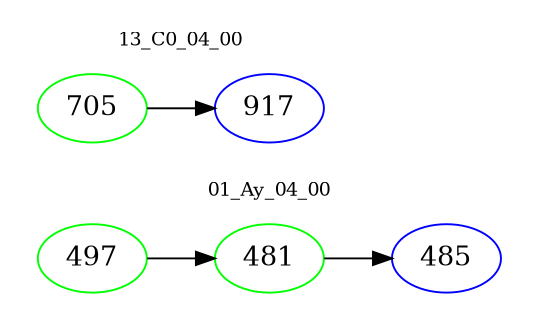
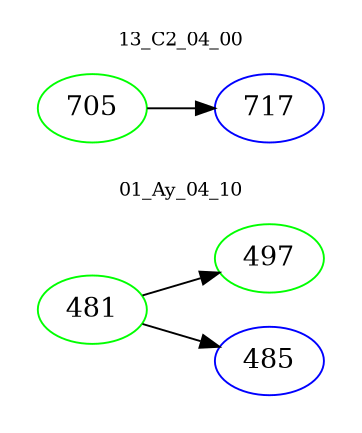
cluster "13_C0_04_00": label "13_C0_04_00" -> "13_C2_04_00"
node "917": label "917" -> "717"
cluster "01_Ay_04_00": label "01_Ay_04_00" -> "01_Ay_04_10"
edge "497" -> "481": reversed
